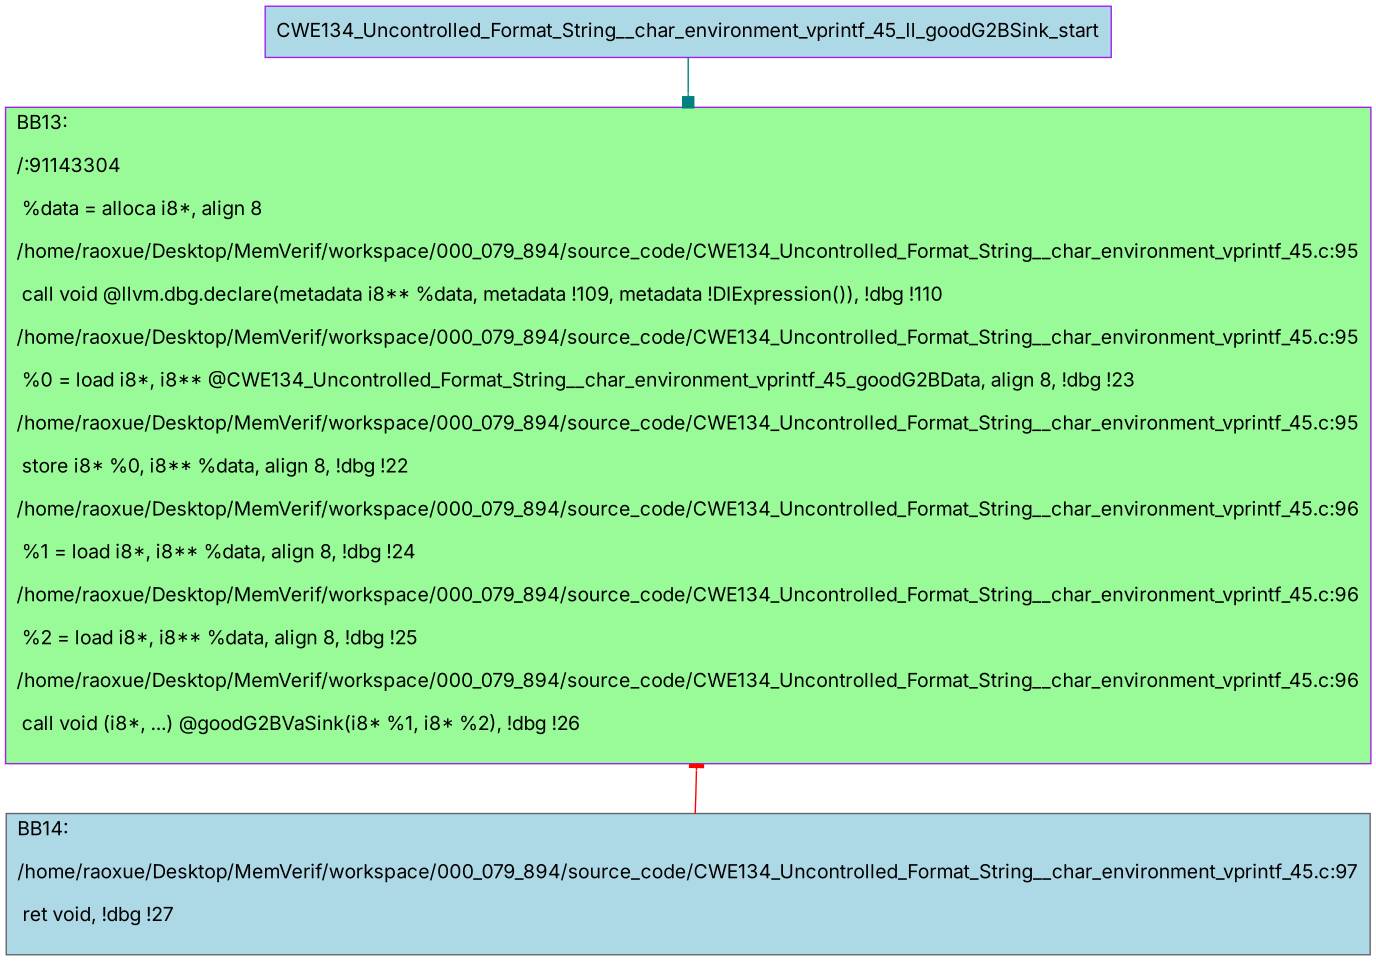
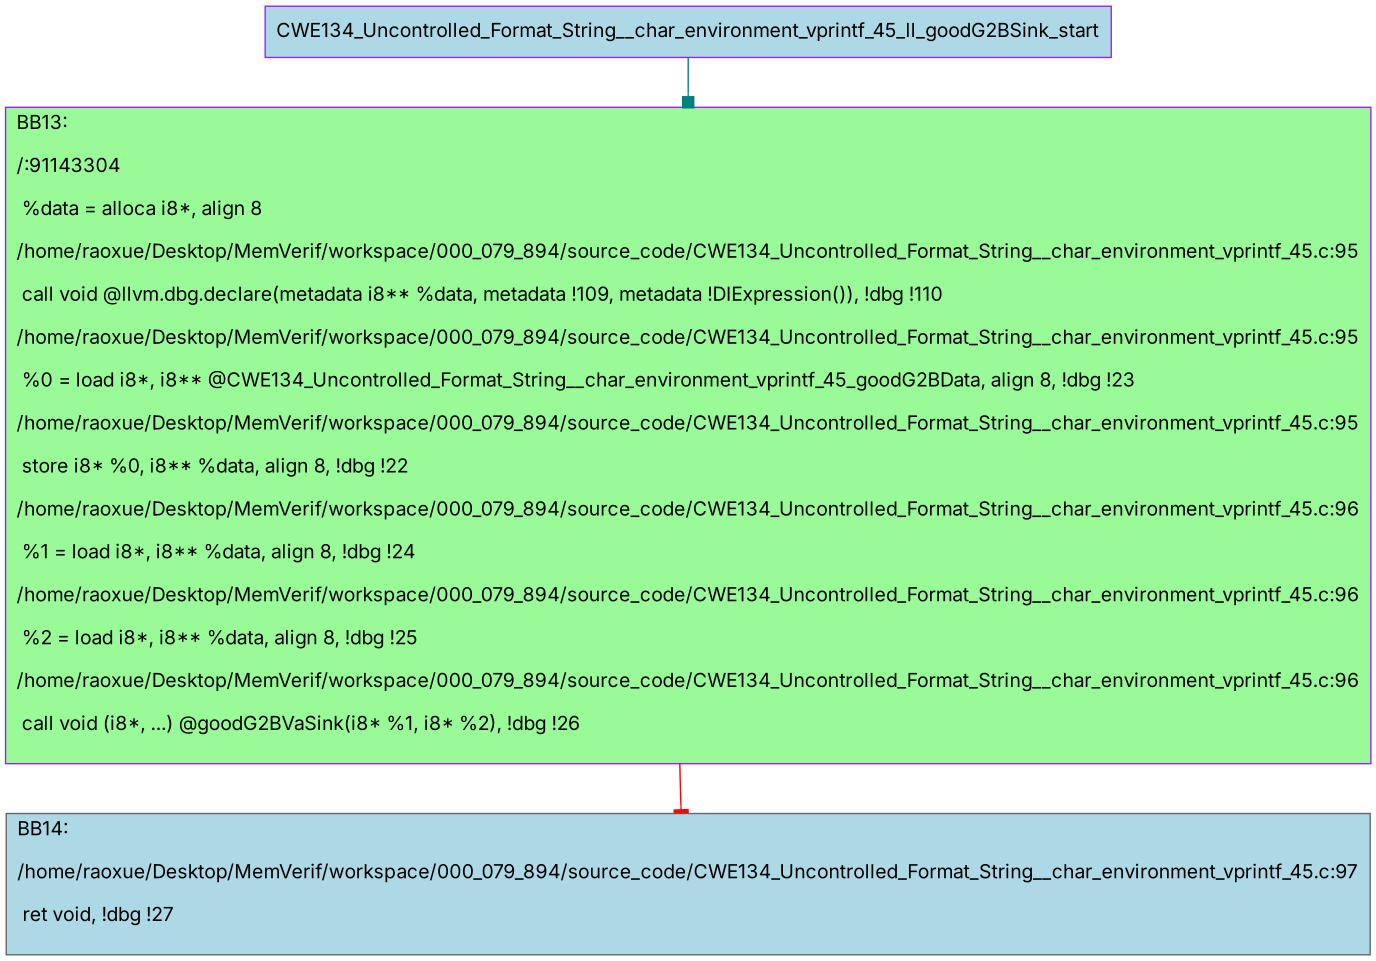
edge "BB14:" -> "BB13:": reversed
